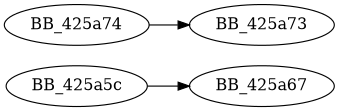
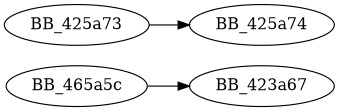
edge "BB_425a74" -> "BB_425a73": reversed
node "BB_425a5c": label "BB_425a5c" -> "BB_465a5c"
node "BB_425a67": label "BB_425a67" -> "BB_423a67"
